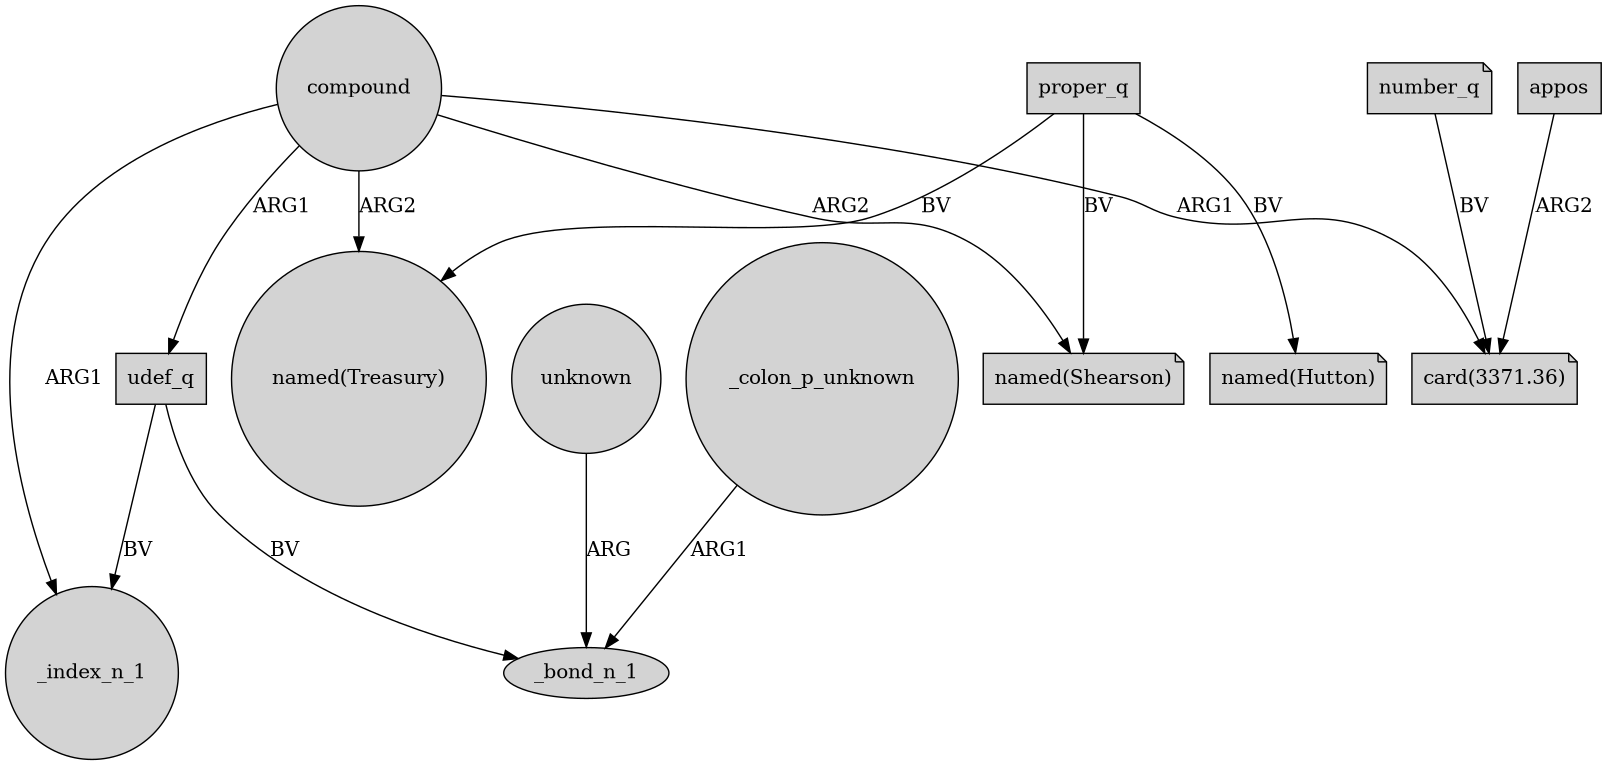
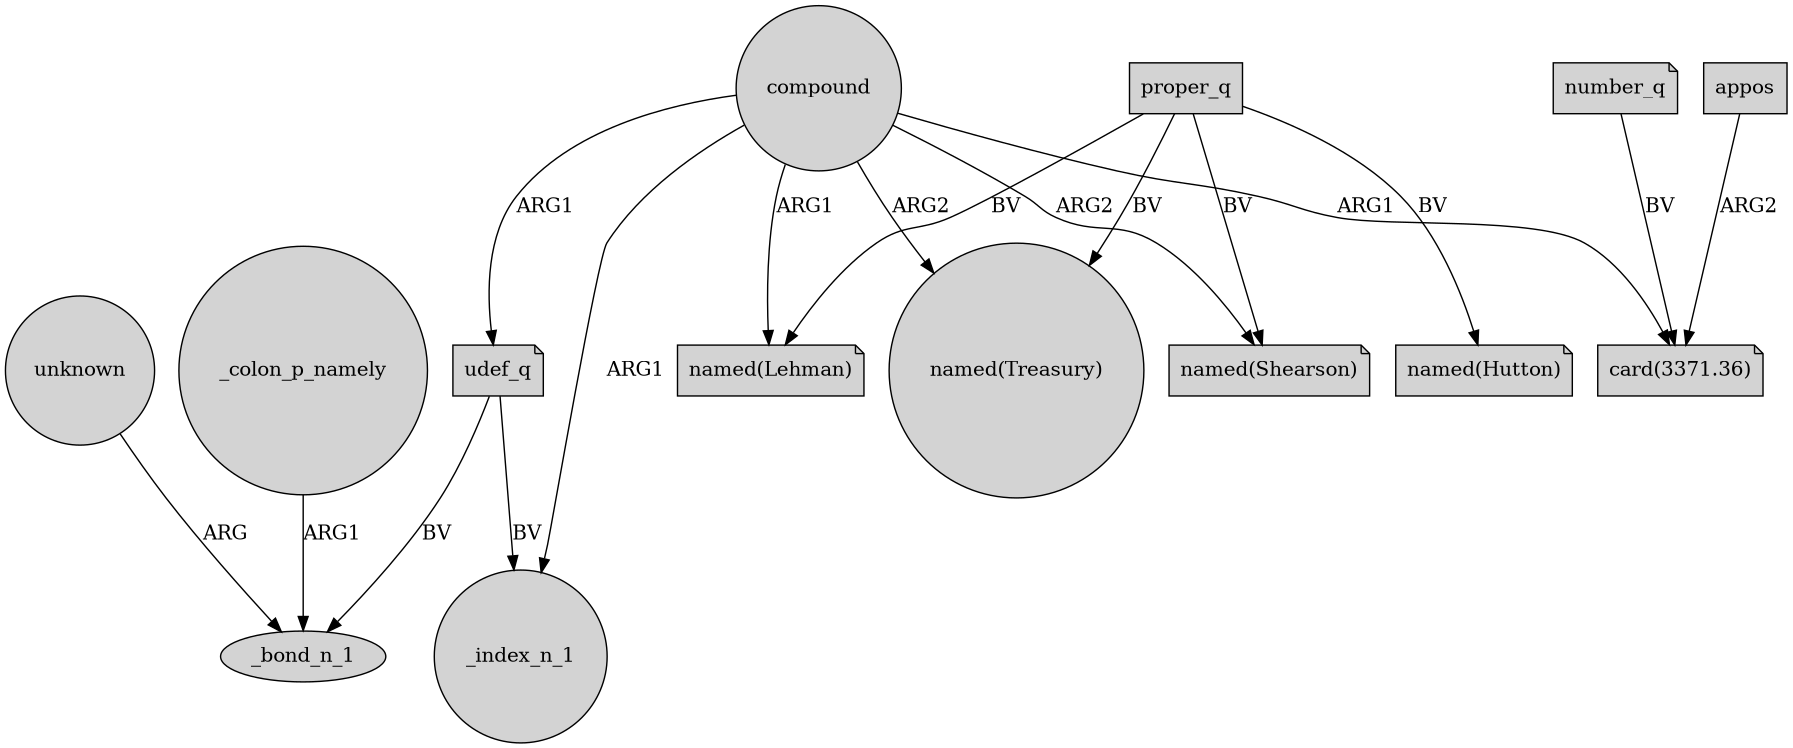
node "named(Lehman)": added
node "udef_q": shape box -> note
node "_colon_p_unknown": label "_colon_p_unknown" -> "_colon_p_namely"
